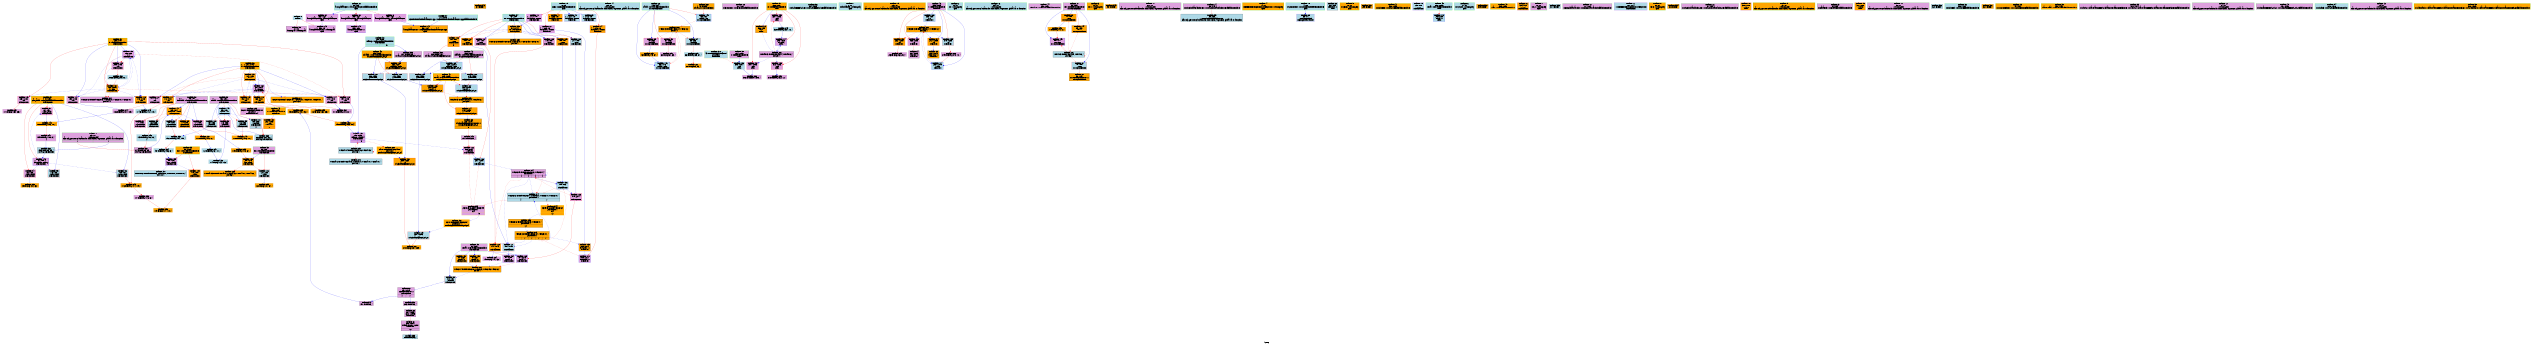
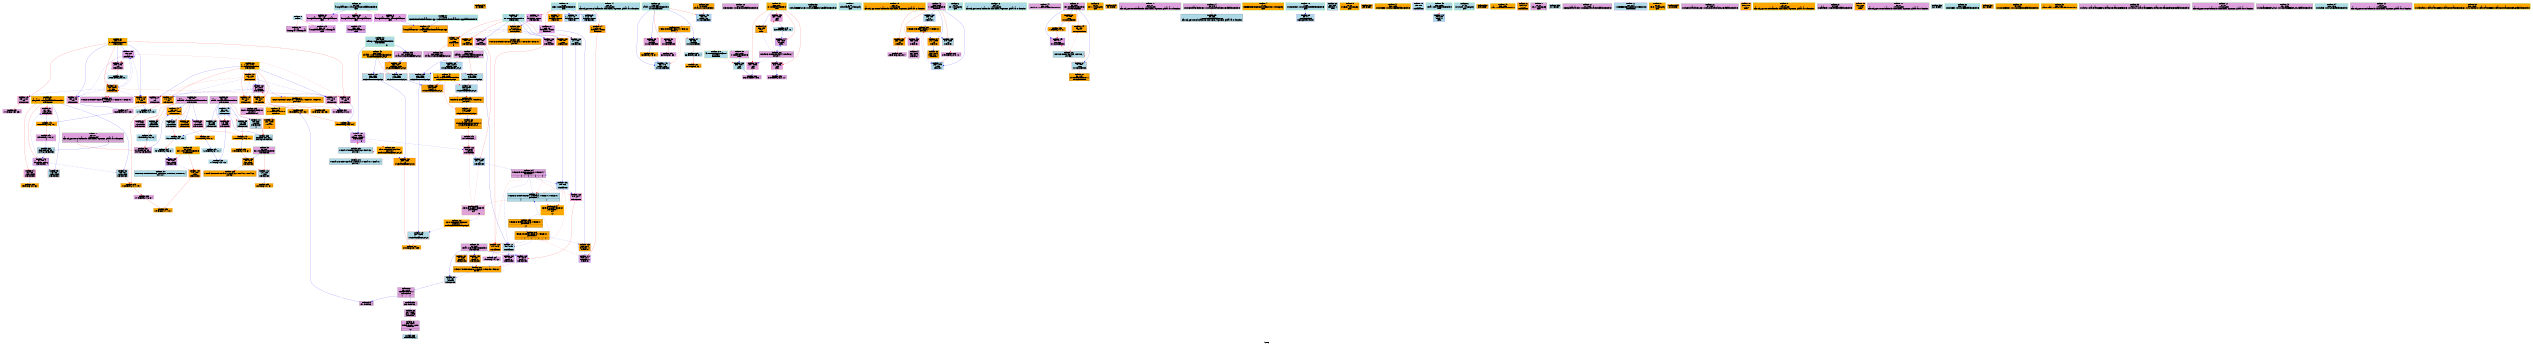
edge "NodeID: 90" -> "NodeID: 239": now "NodeID: 240" -> "NodeID: 239"
edge "NodeID: 156" -> "NodeID: 284": now "NodeID: 156" -> "NodeID: 344"
